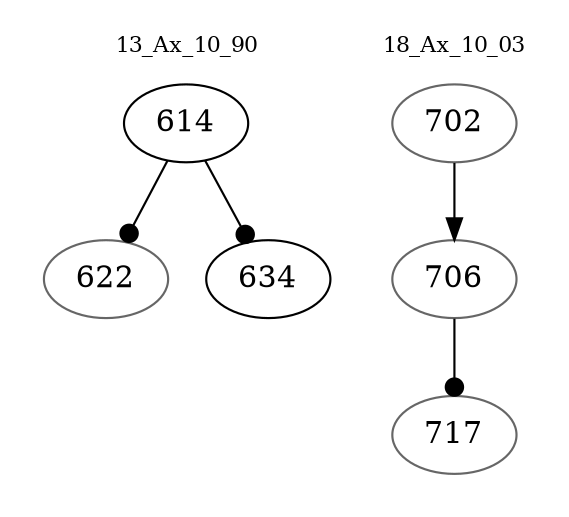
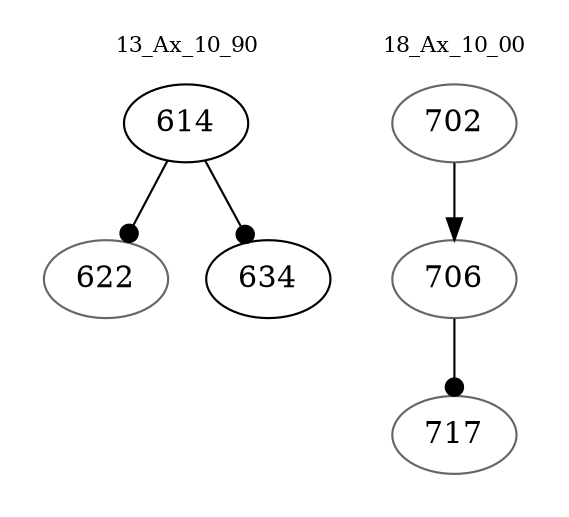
cluster "18_Ax_10_03": label "18_Ax_10_03" -> "18_Ax_10_00"
